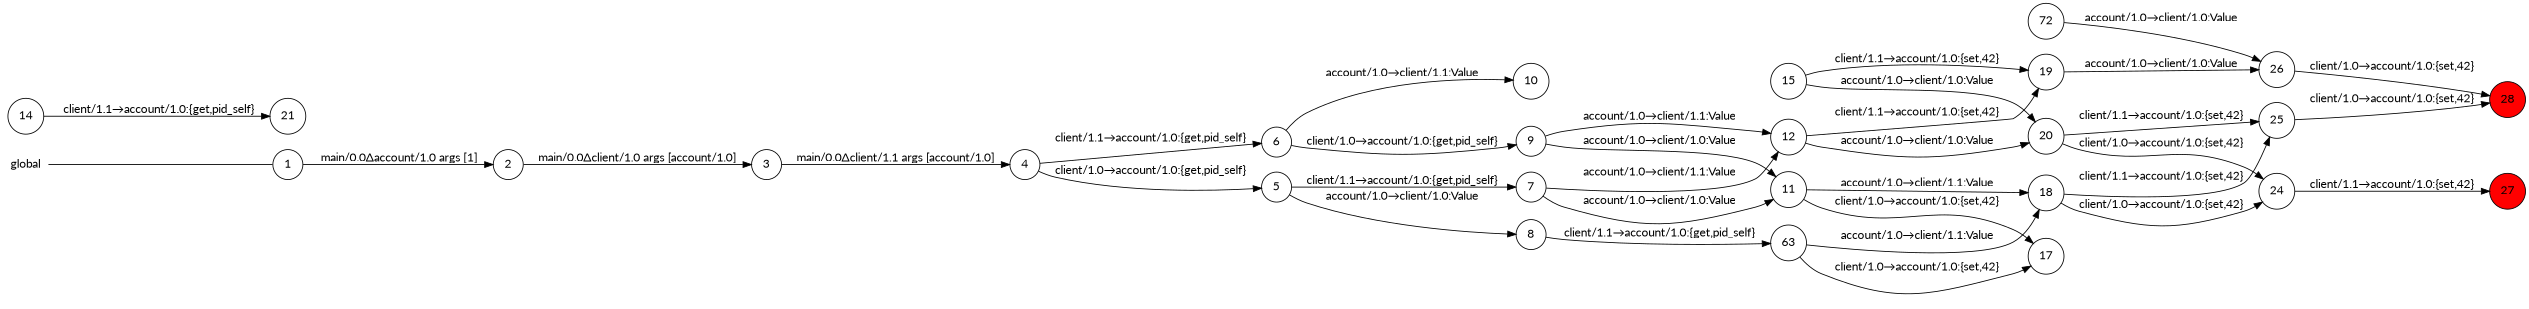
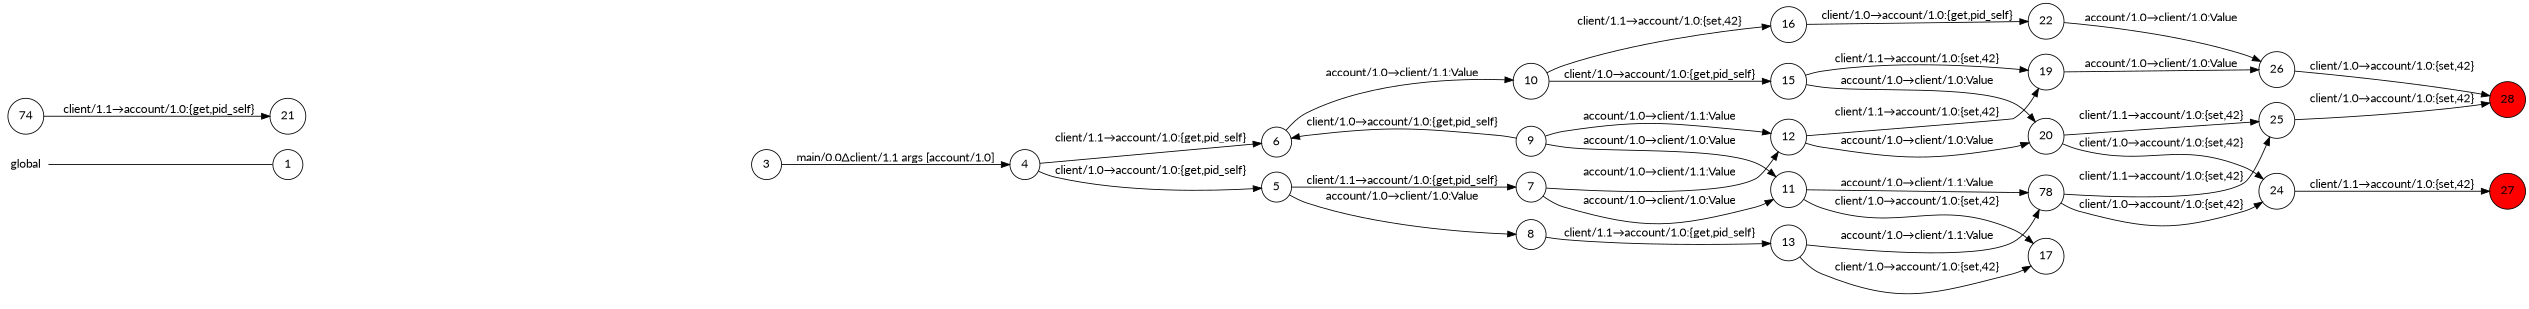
node "72": label "72" -> "22"
node "16": added
edge "10" -> "15": added, label "client/1.0→account/1.0:{get,pid_self}"
node "14": label "14" -> "74"
edge "6" -> "9": reversed
node "2": removed
node "18": label "18" -> "78"
node "63": label "63" -> "13"
